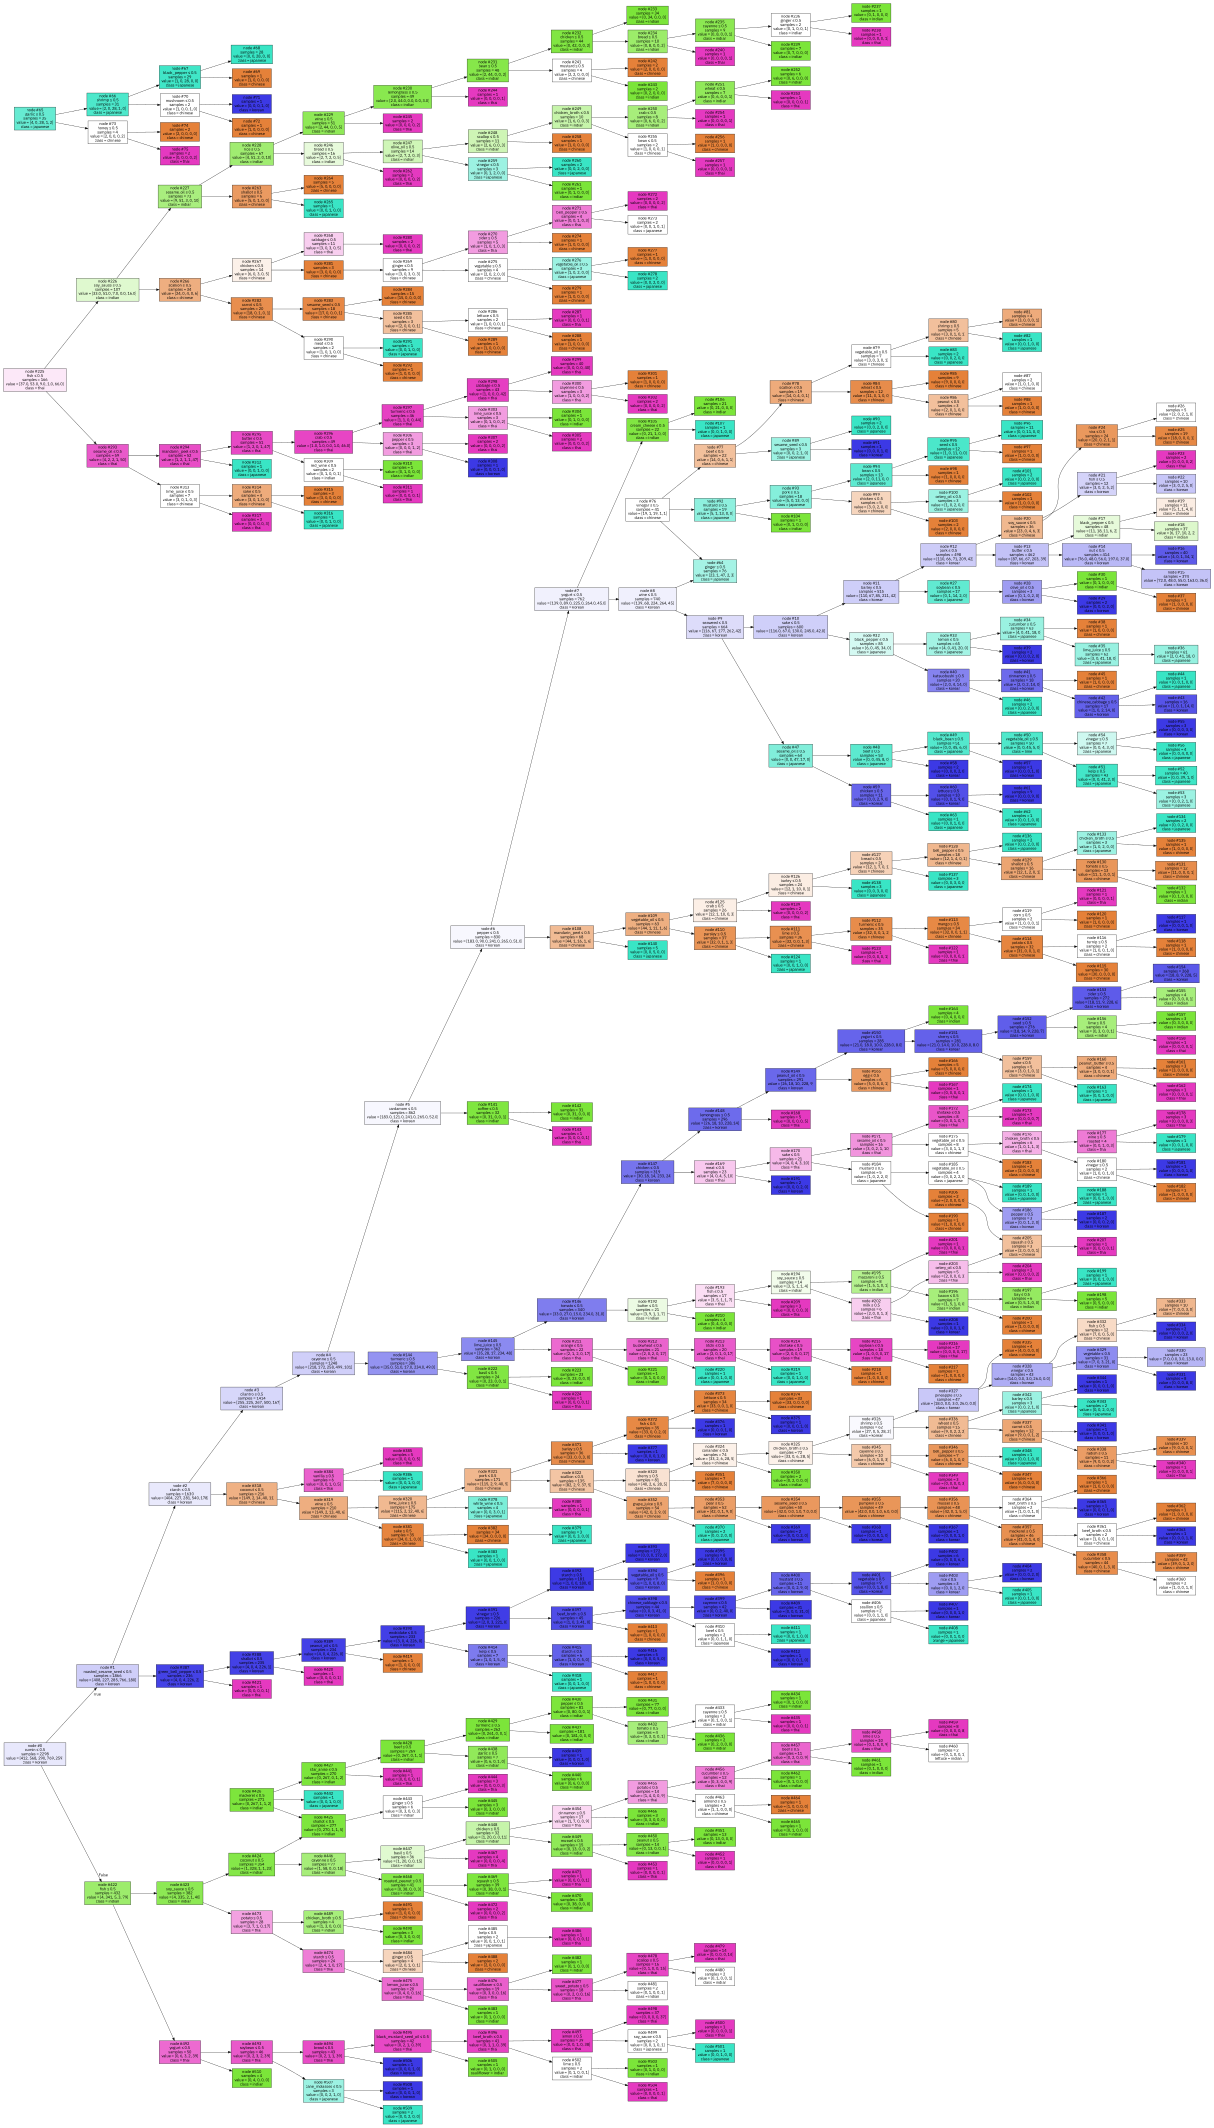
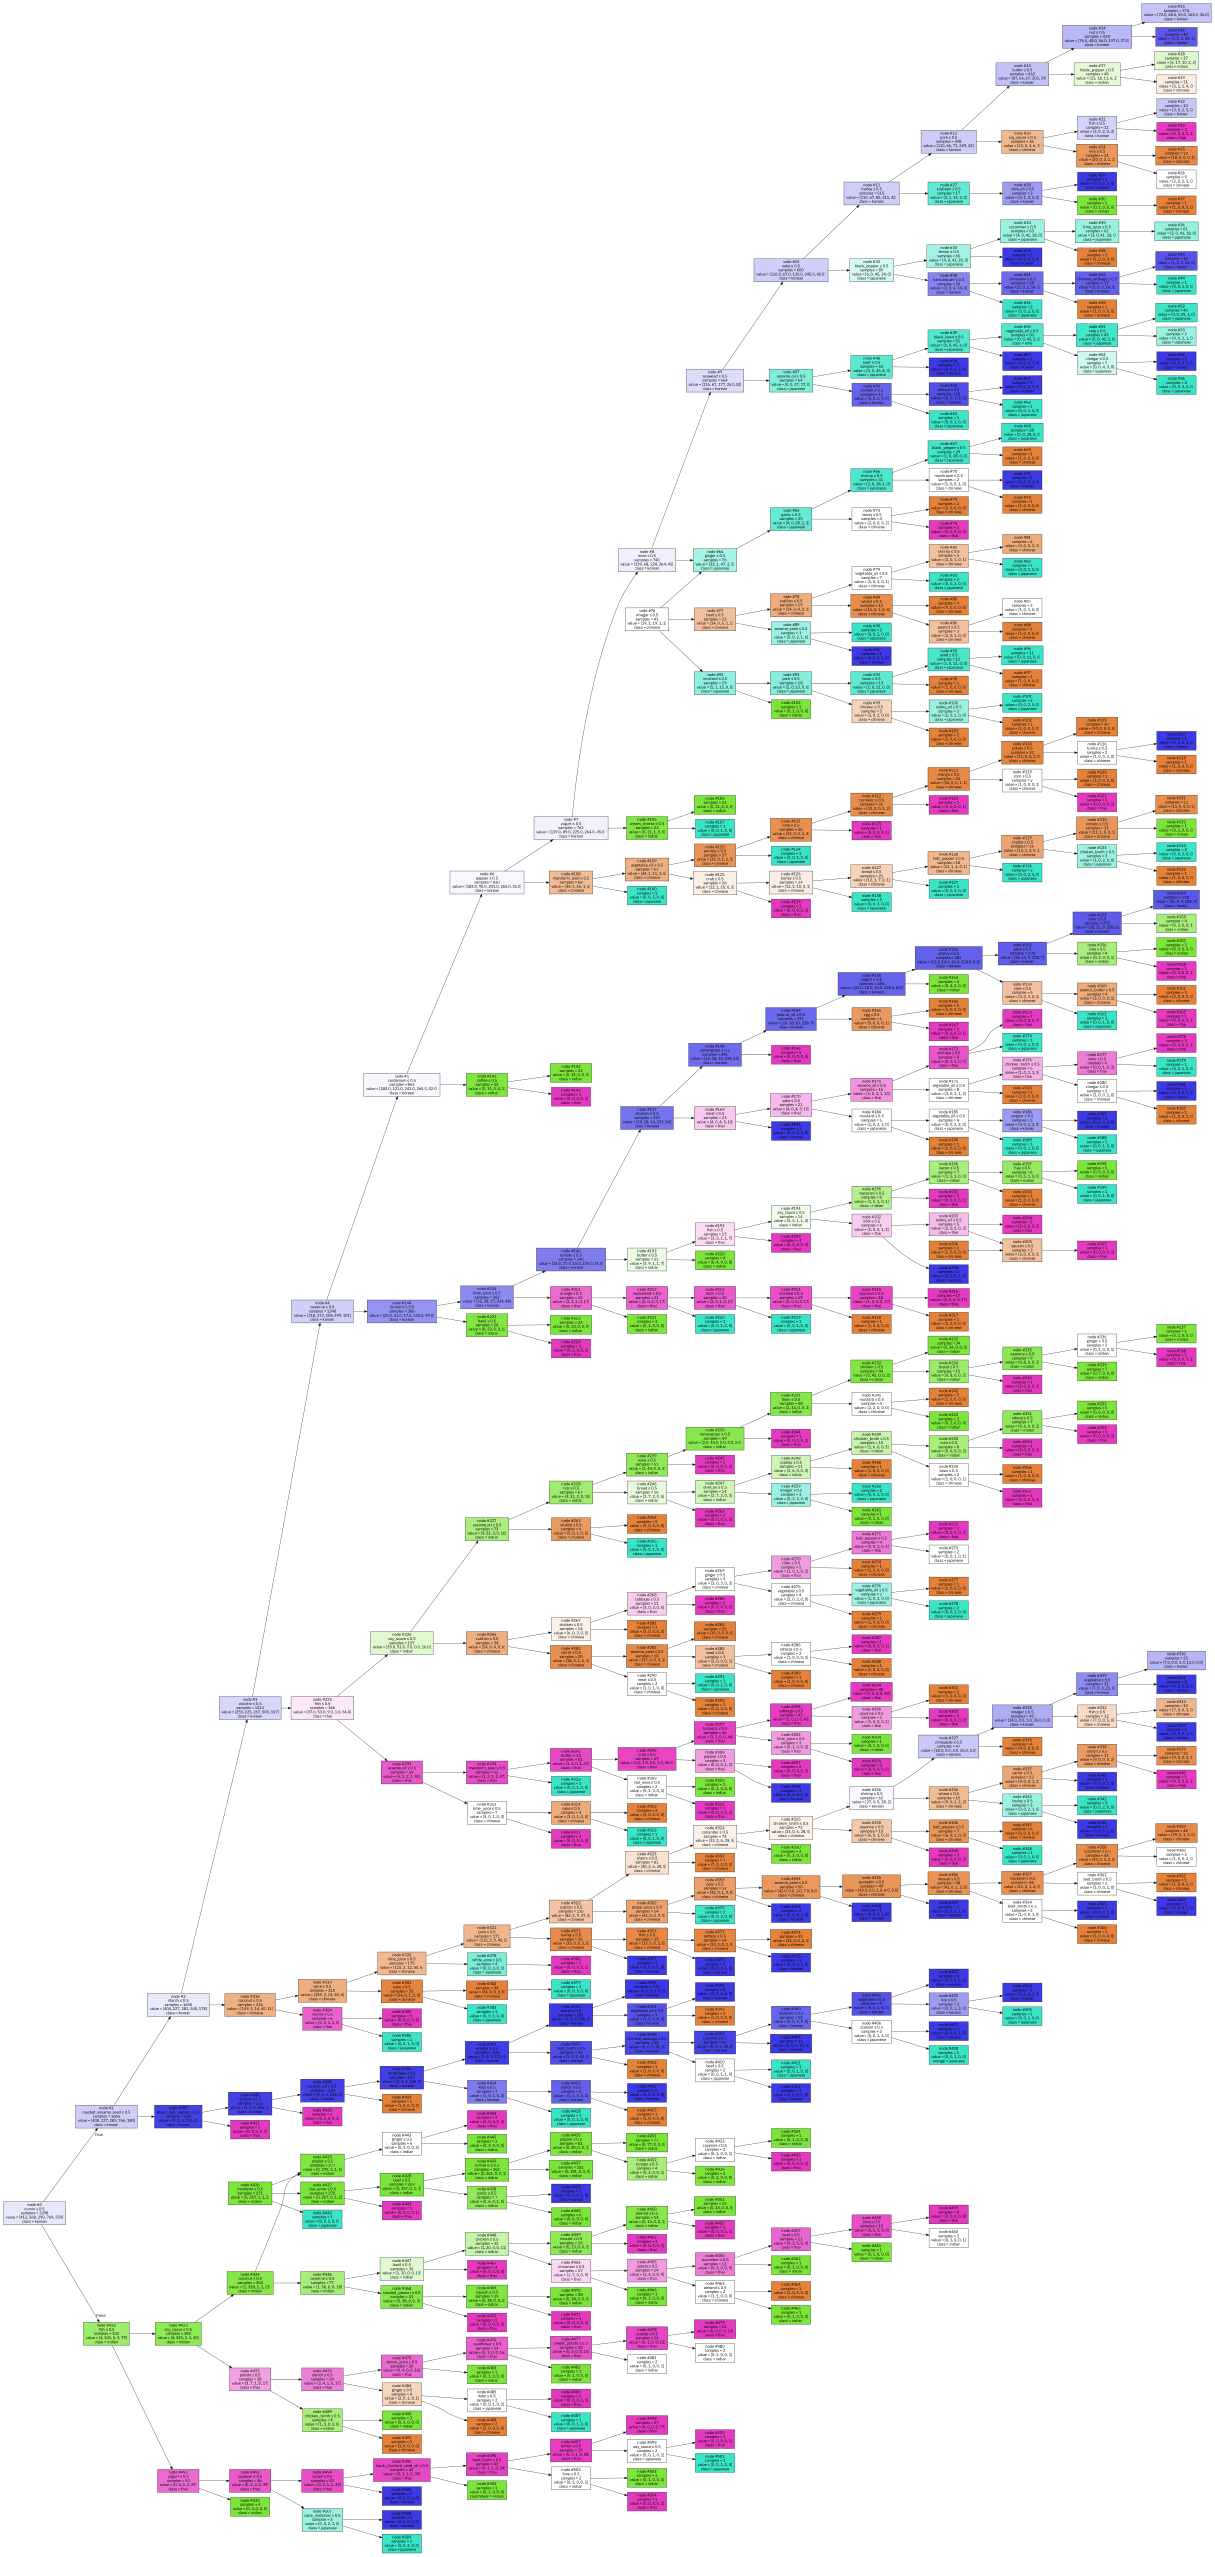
edge "node #281" -> "node #269": now "node #268" -> "node #269"
edge "node #64" -> "node #65": added
edge "node #3" -> "node #225": added
node "node #460": text "lettuce = indian" -> "class = indian"
node "node #487": added
